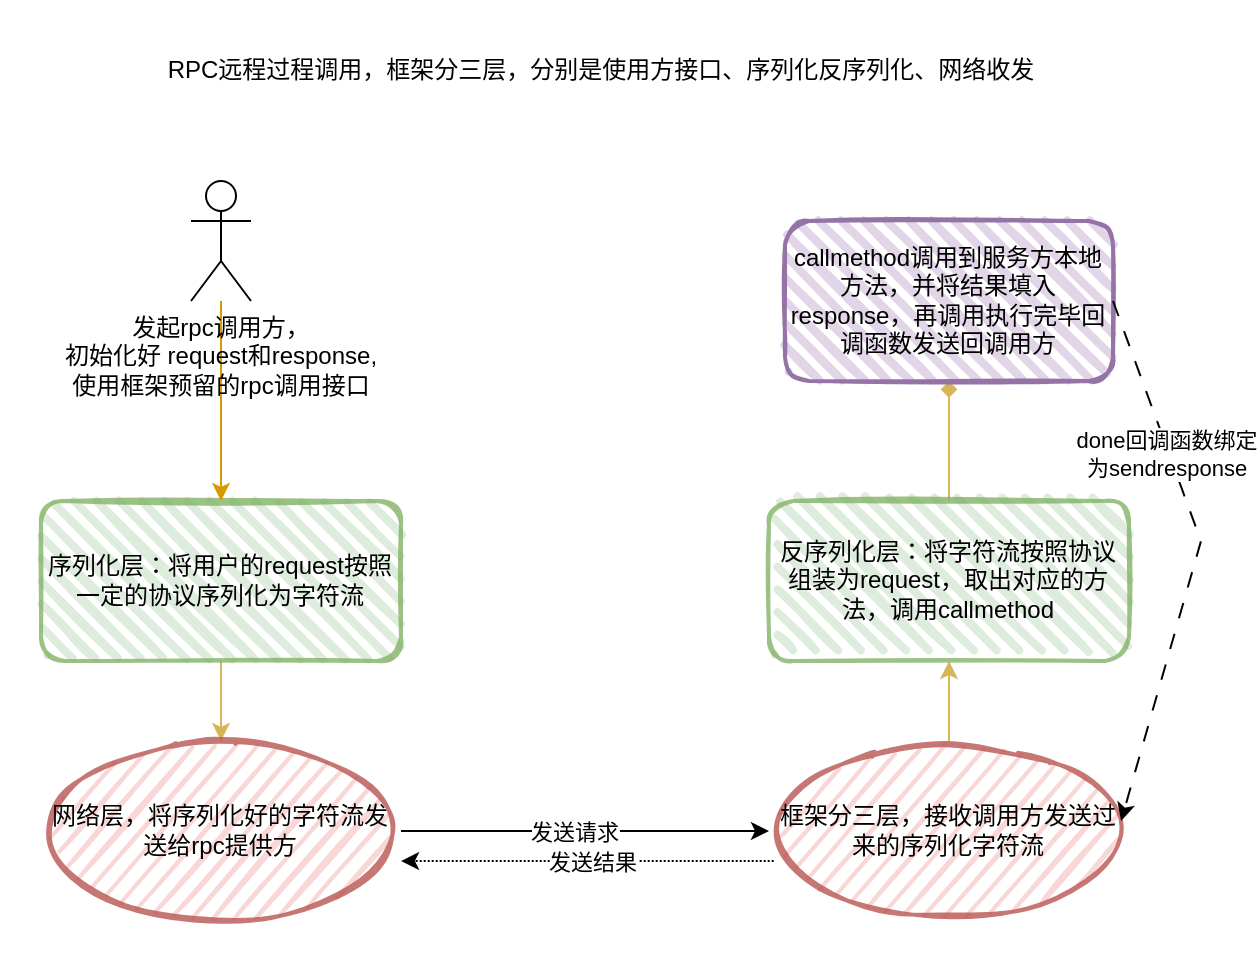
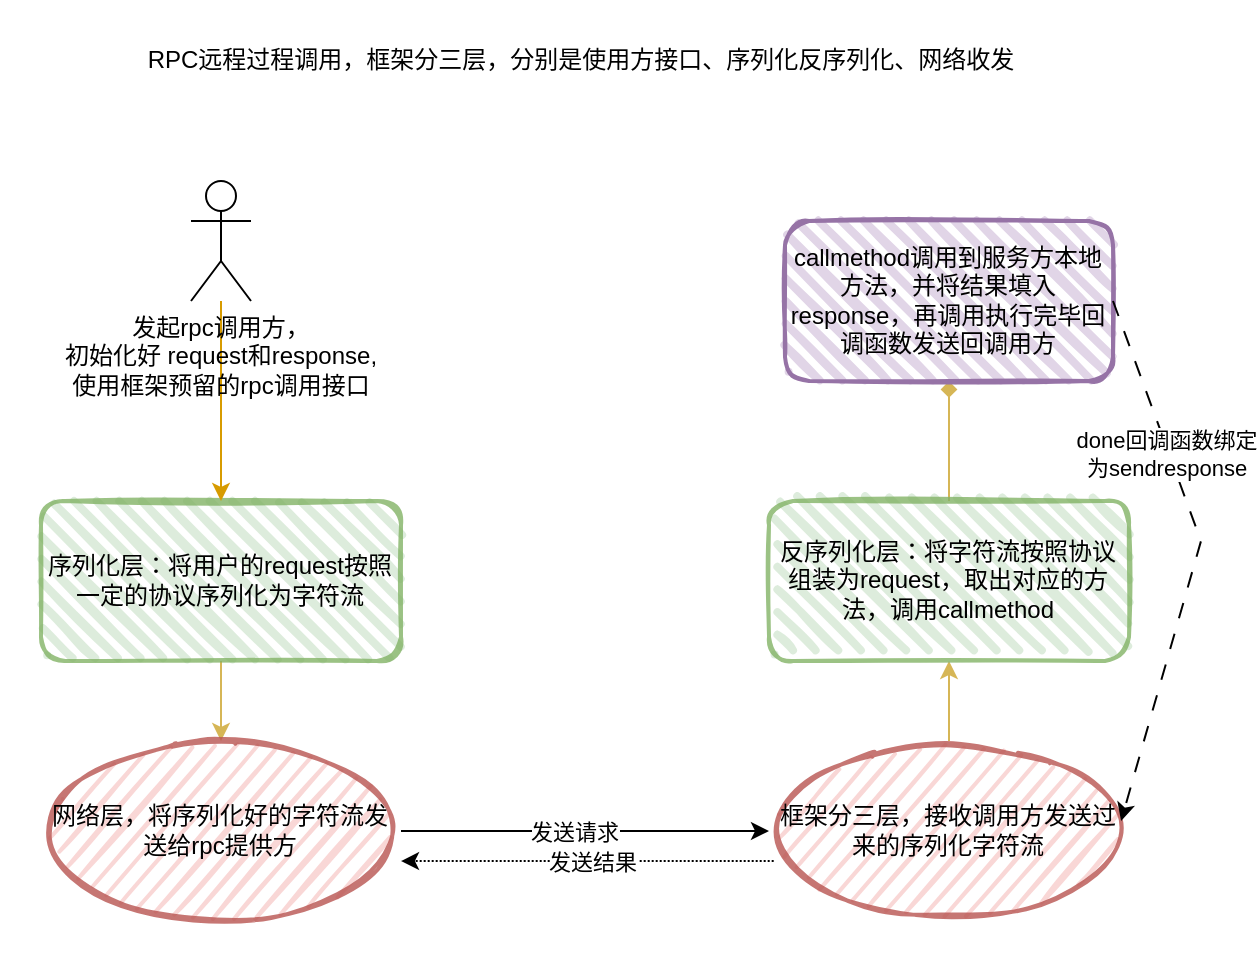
node "RPC远程过程调用，框架分三层，分别是使用方接口、序列化反序列化、网络收发": moved (601, 71) -> (581, 61)
